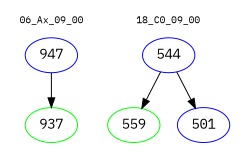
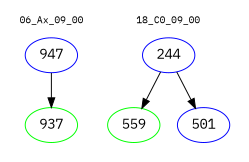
node "544": label "544" -> "244"
